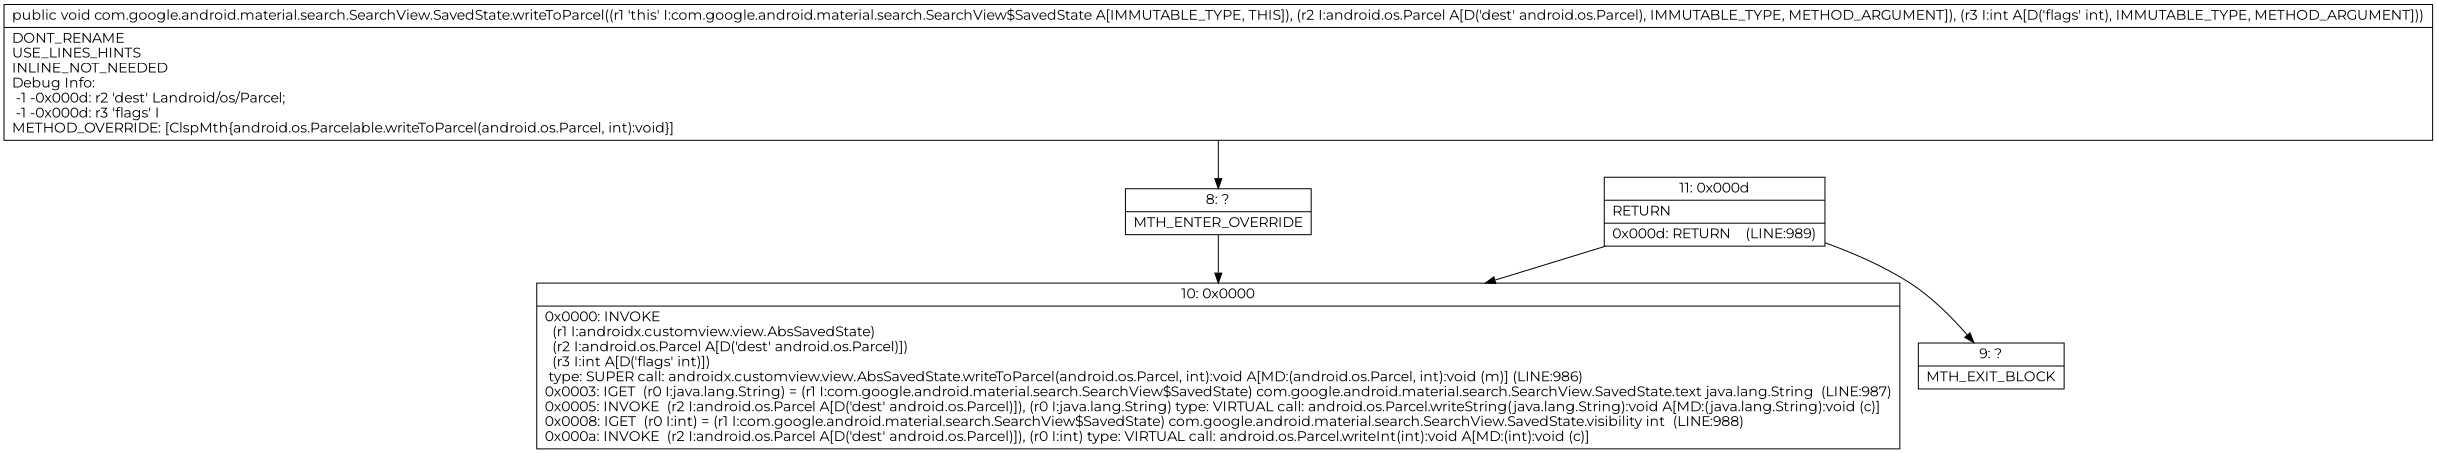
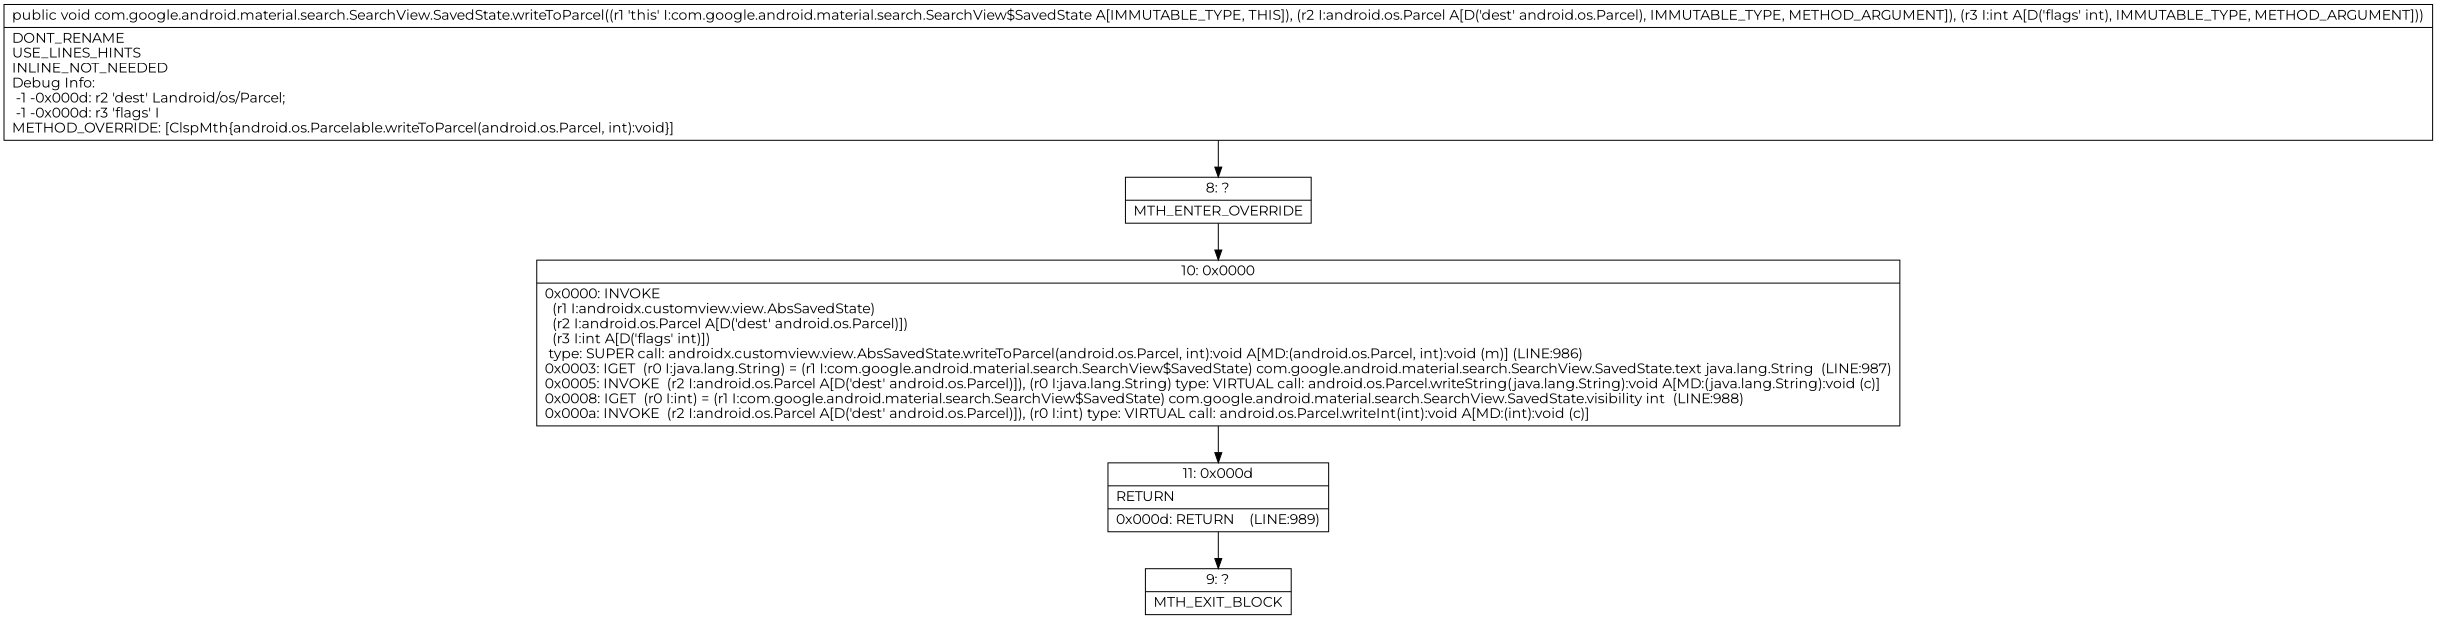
edge "11: 0x000d" -> "10: 0x0000": reversed
